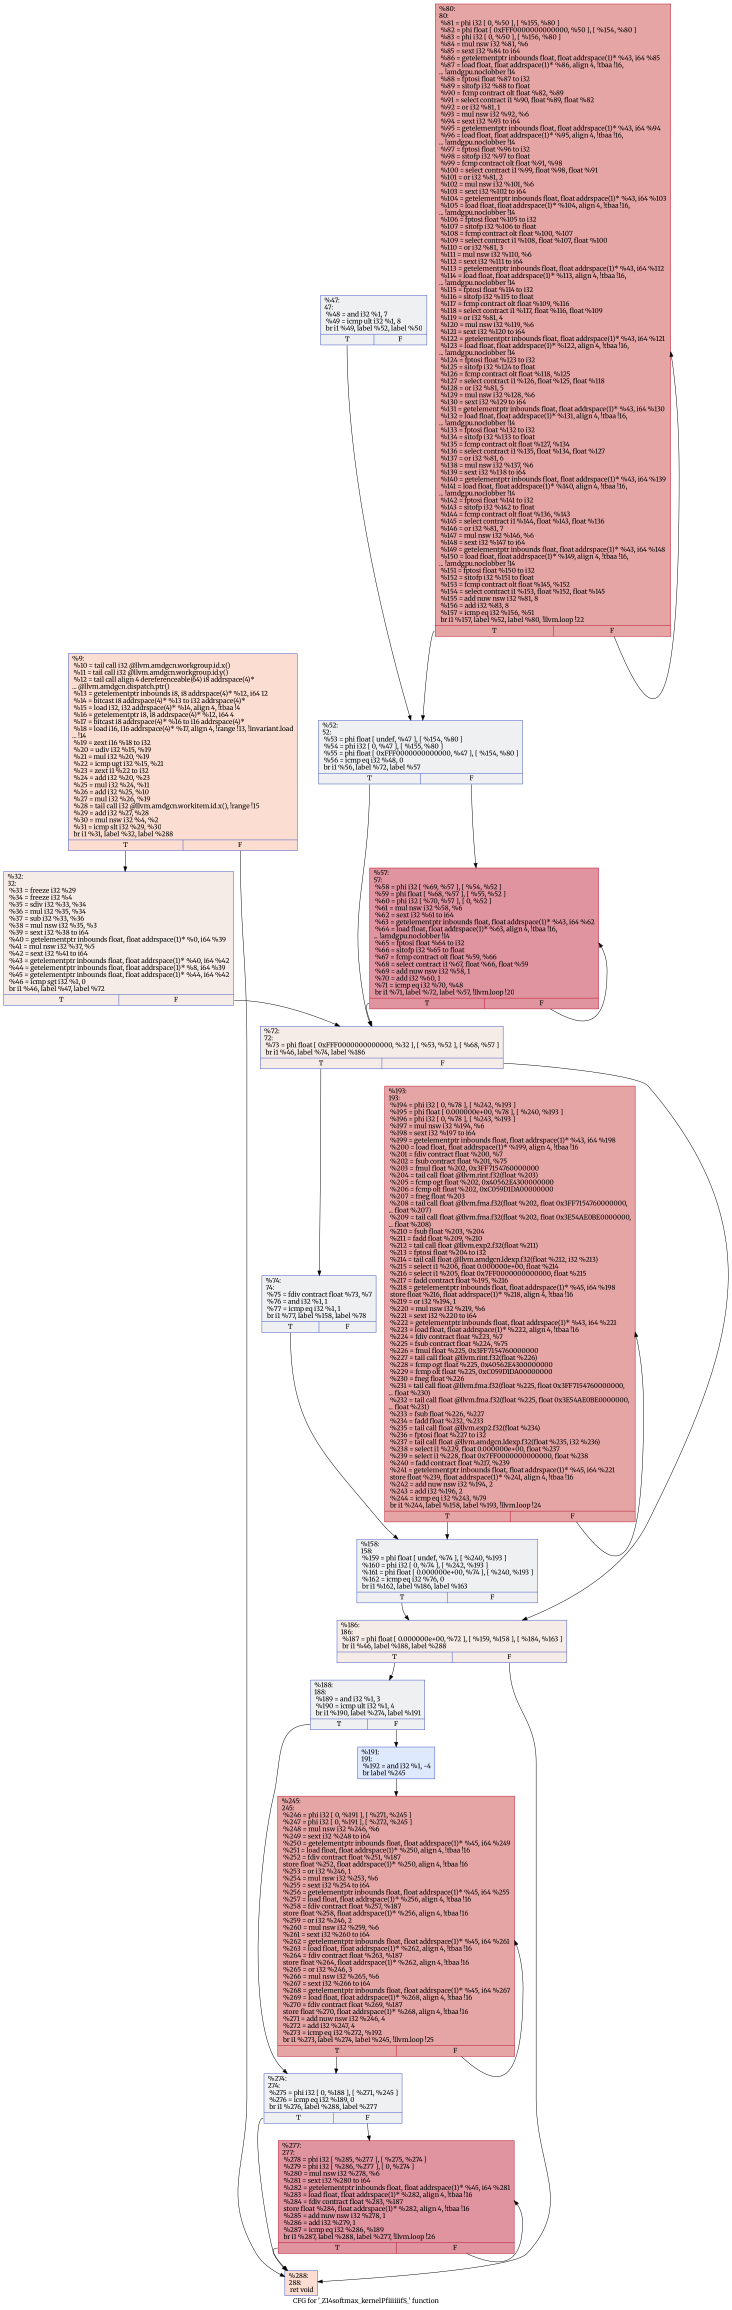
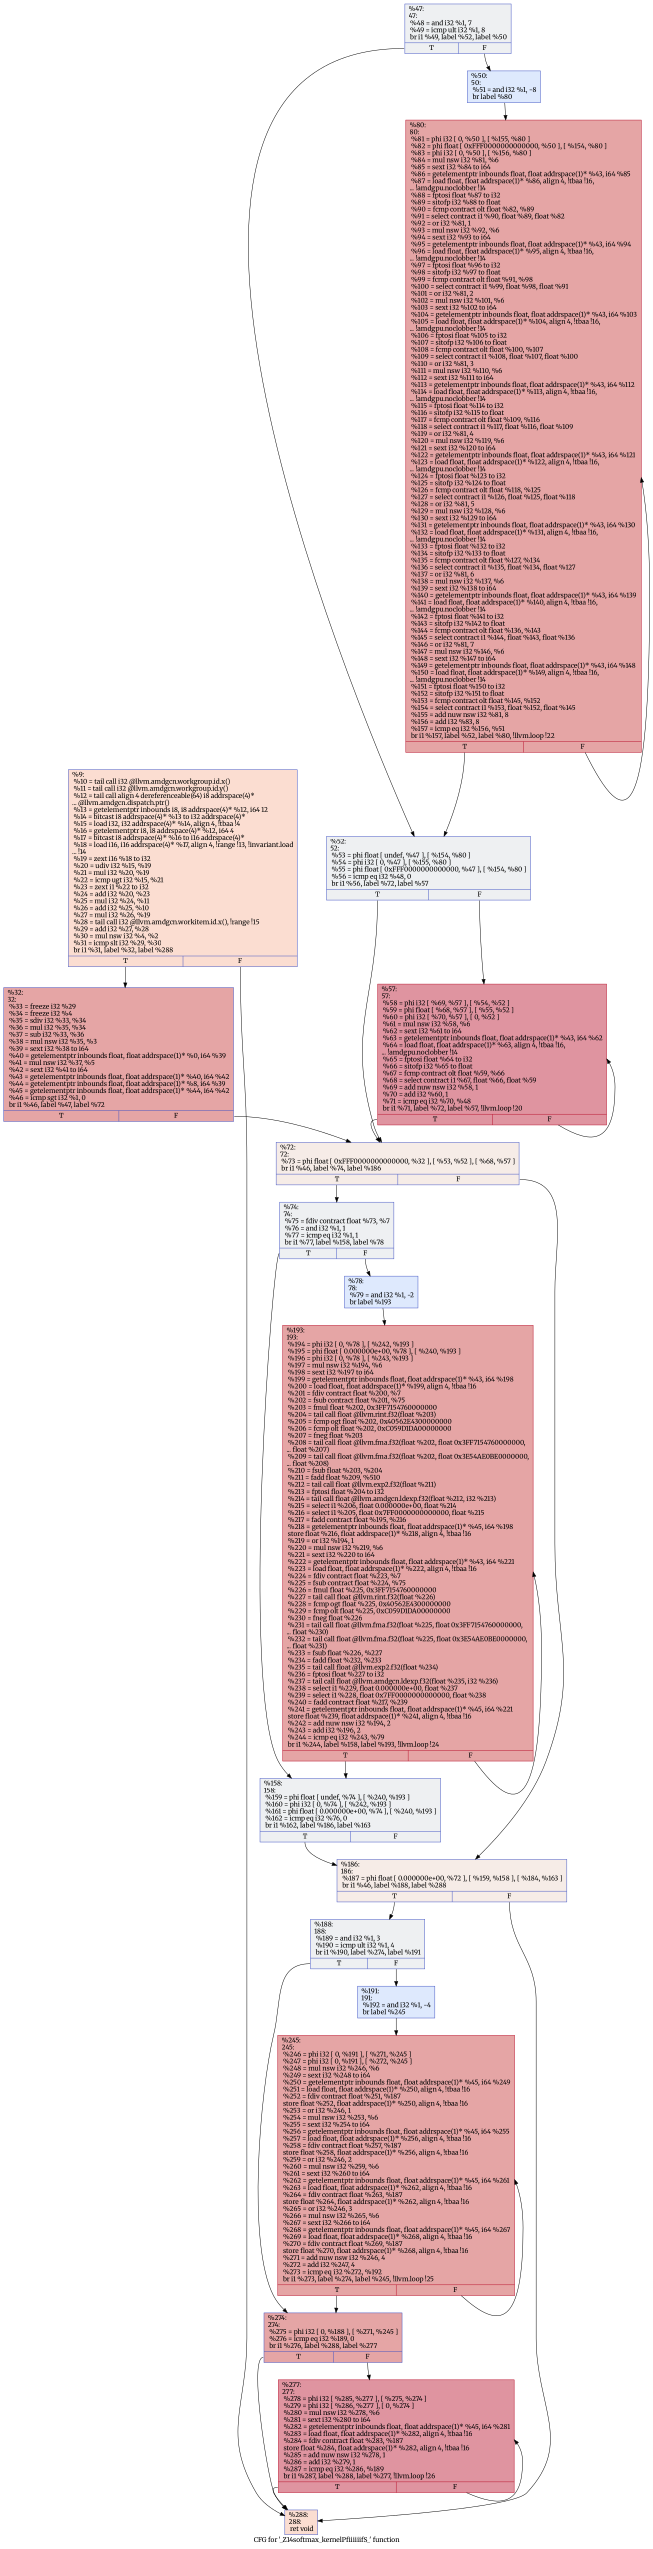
node "%50:": added
node "%32:": fillcolor #ead5c970 -> #c5333470
node "%193:": text "%211 = fadd float %209, %210" -> "%211 = fadd float %209, %510"
node "%78:": added
node "%274:": fillcolor #d9dce170 -> #c5333470
